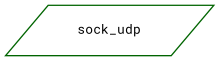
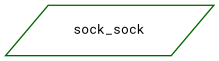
node "sock_udp": label "sock_udp" -> "sock_sock"
